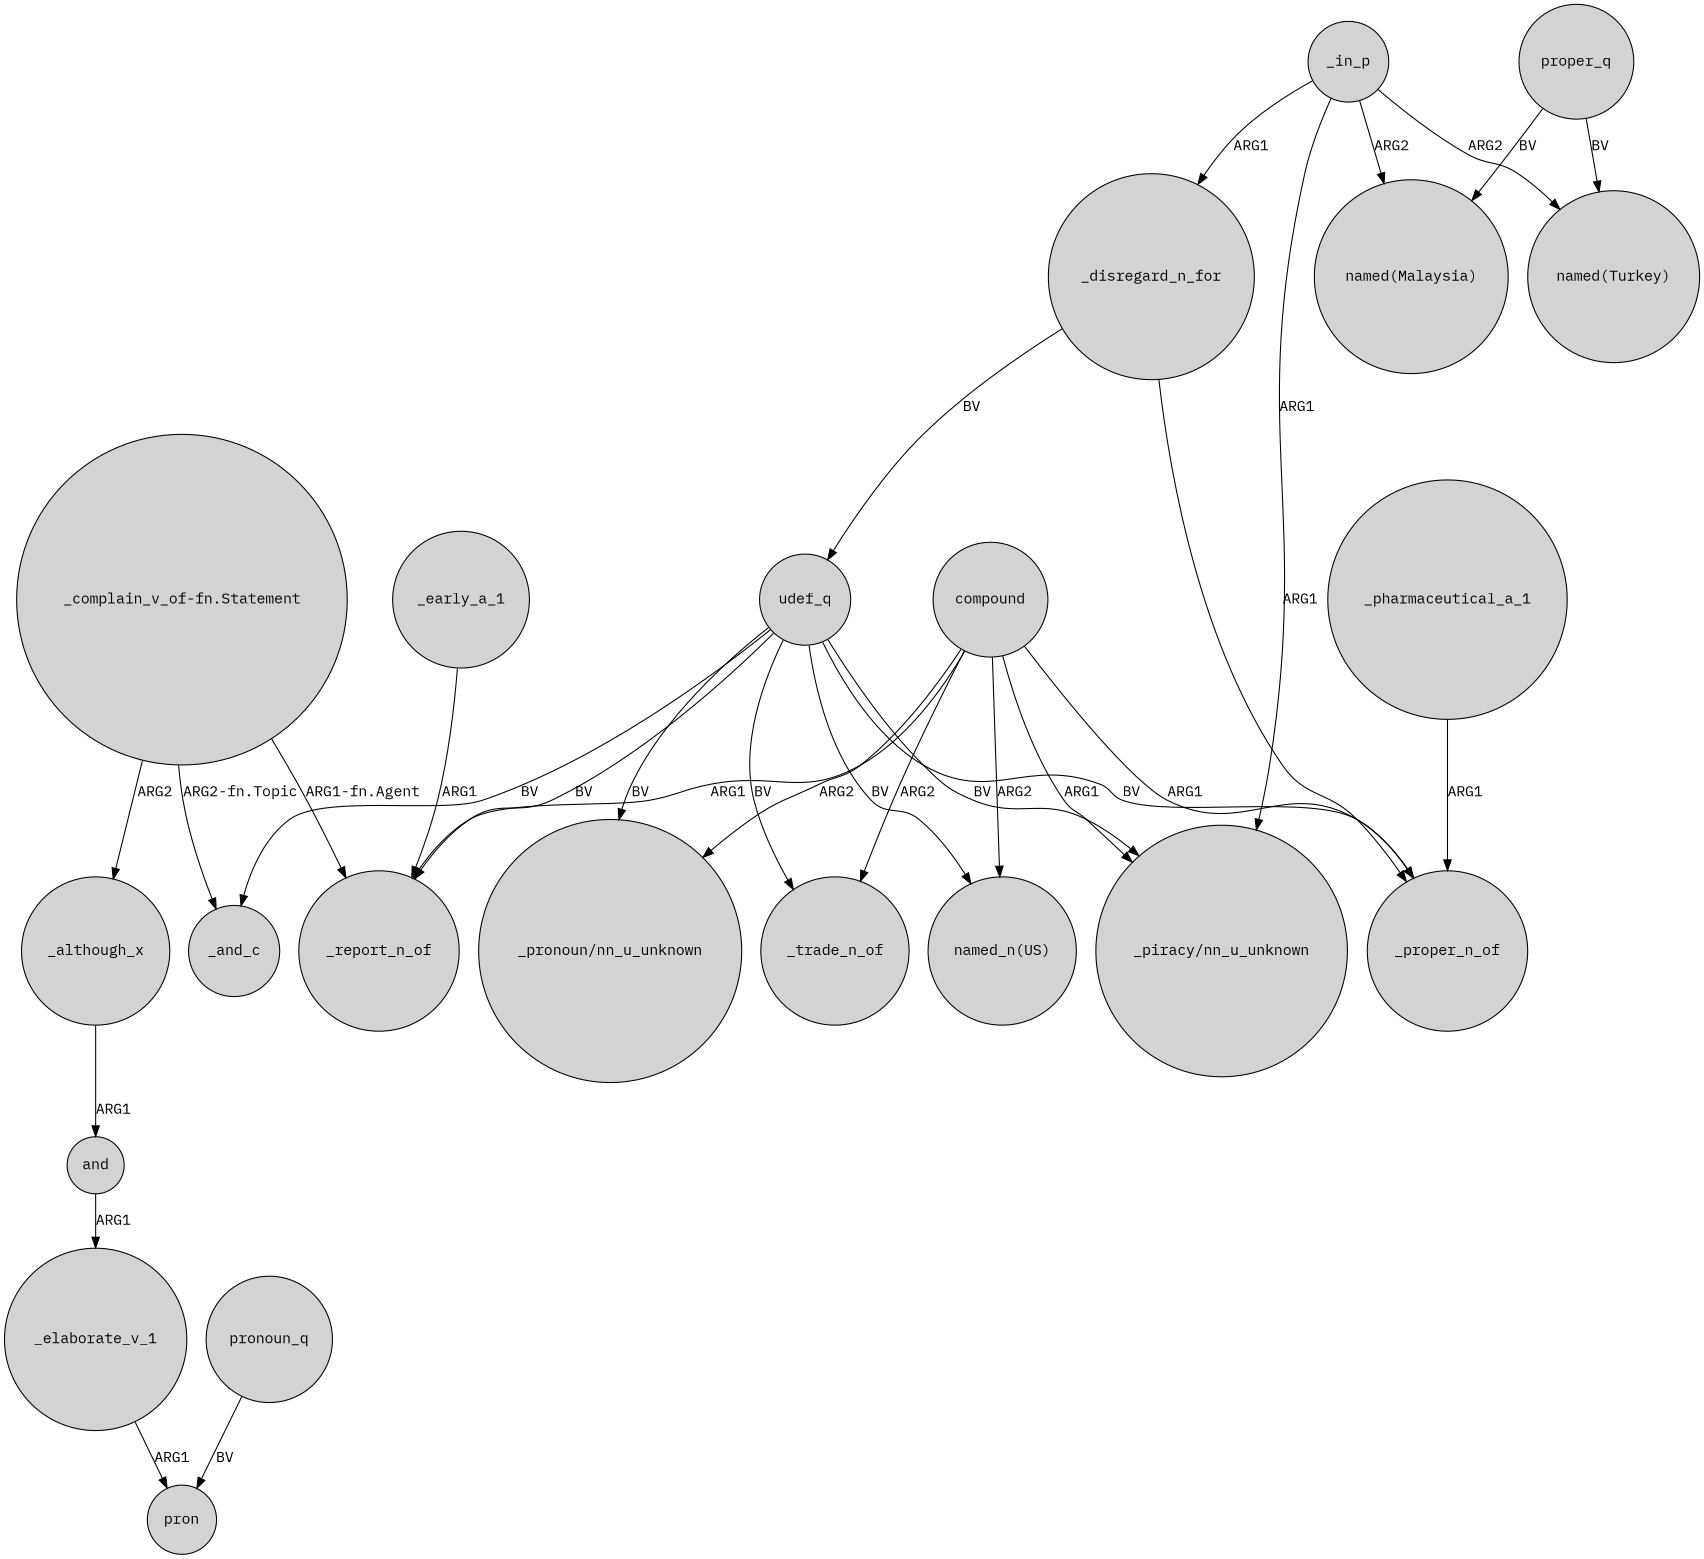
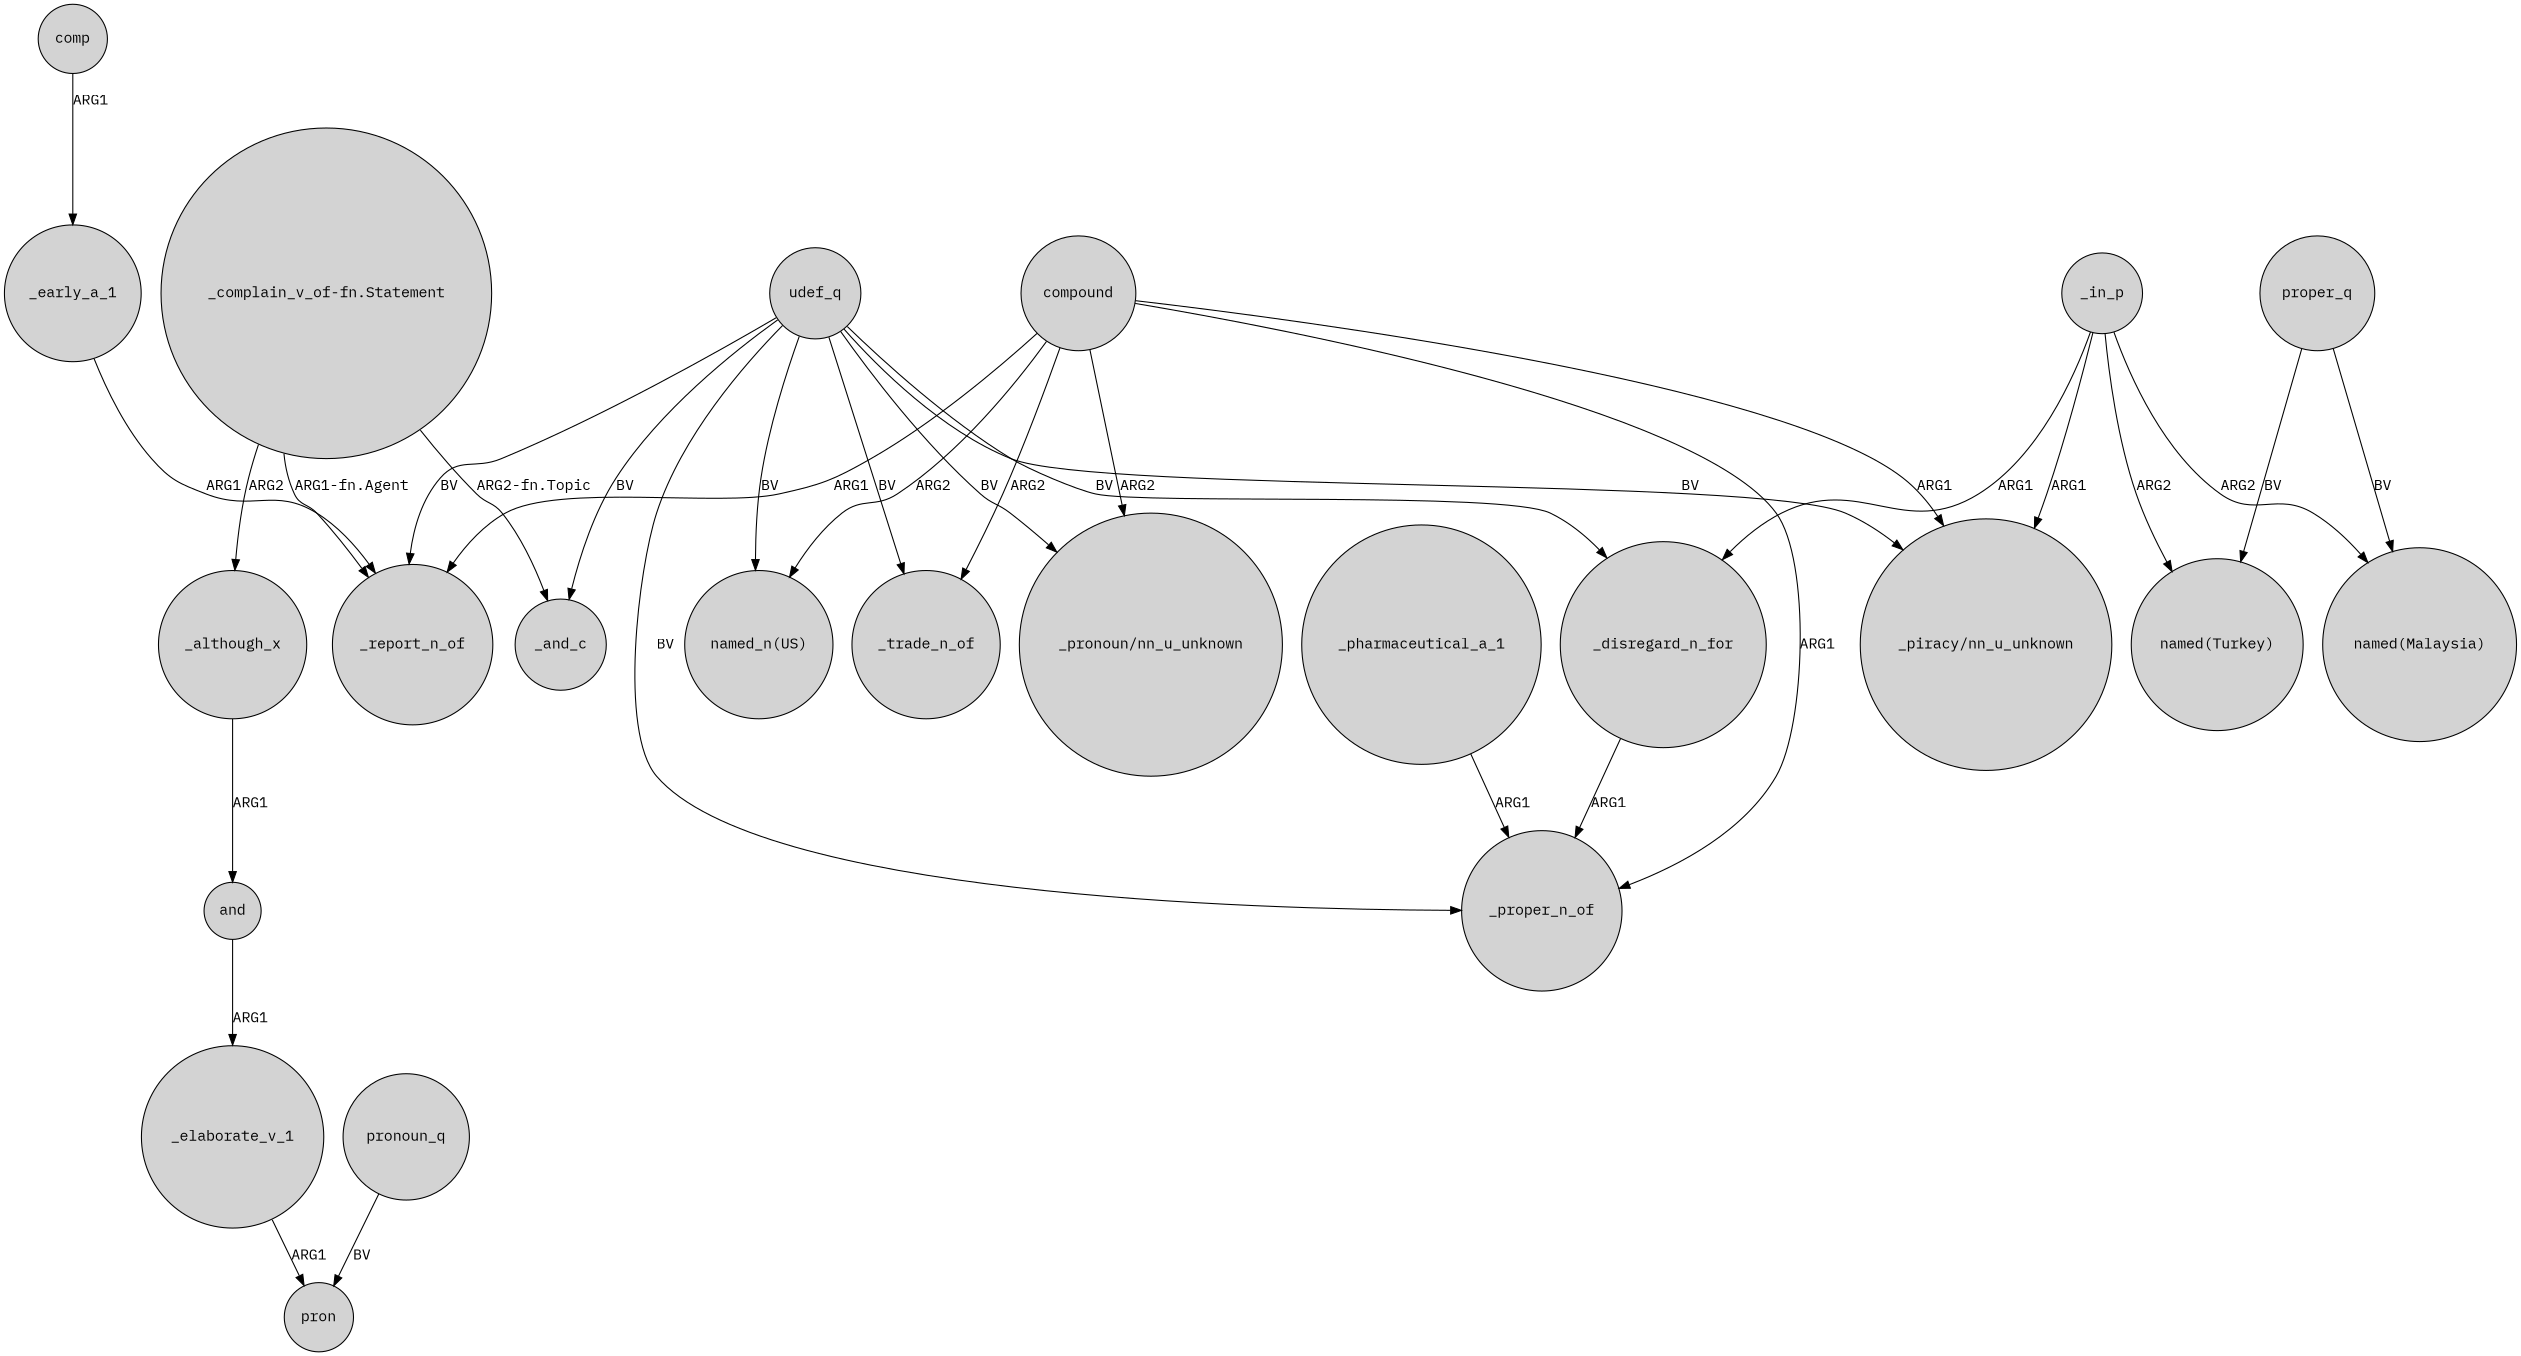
node "comp": added
edge "_disregard_n_for" -> "udef_q": reversed
